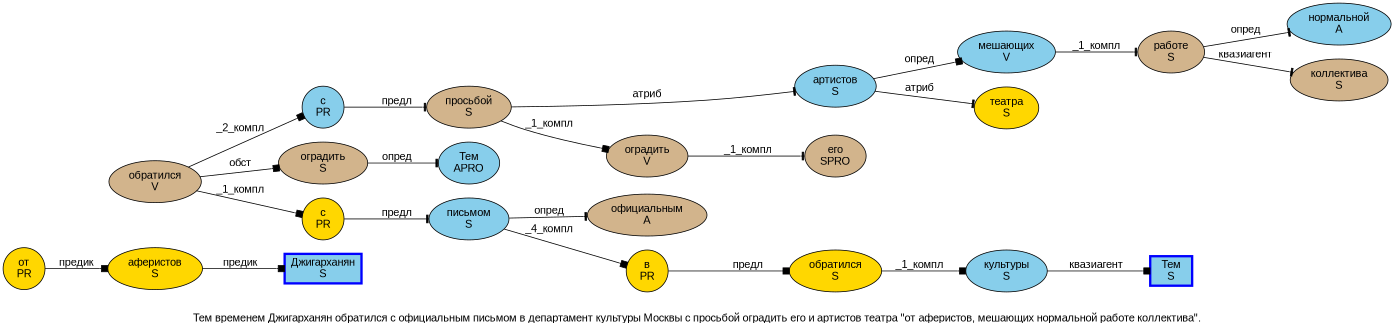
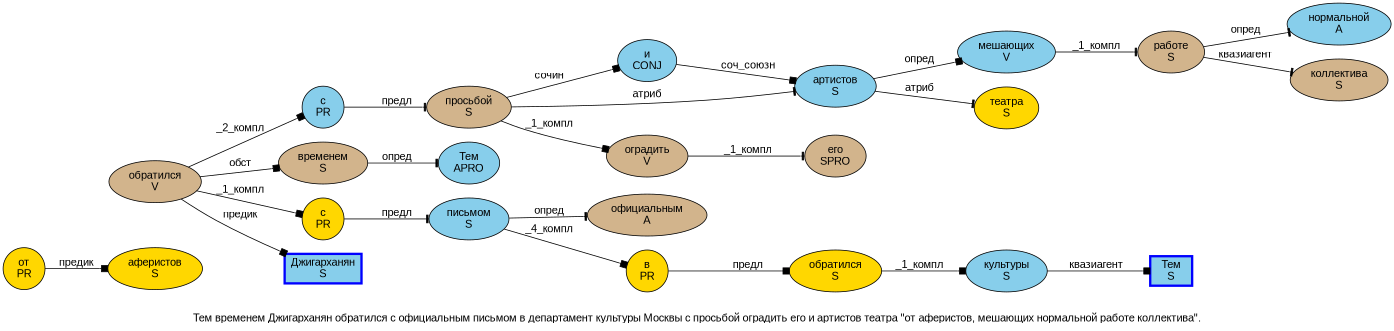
node "и CONJ": added
node "оградить S": label "оградить S" -> "временем S"
edge "аферистов S" -> "Джигарханян S": now "обратился V" -> "Джигарханян S"
